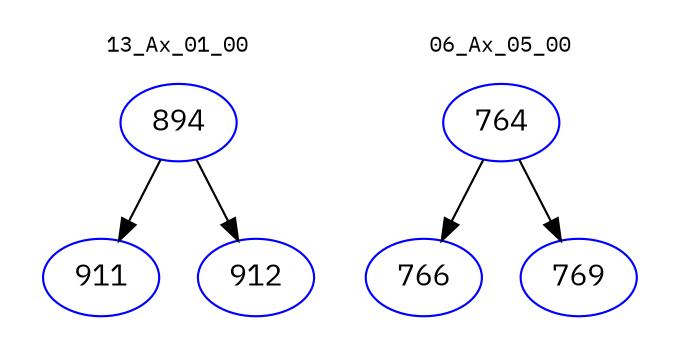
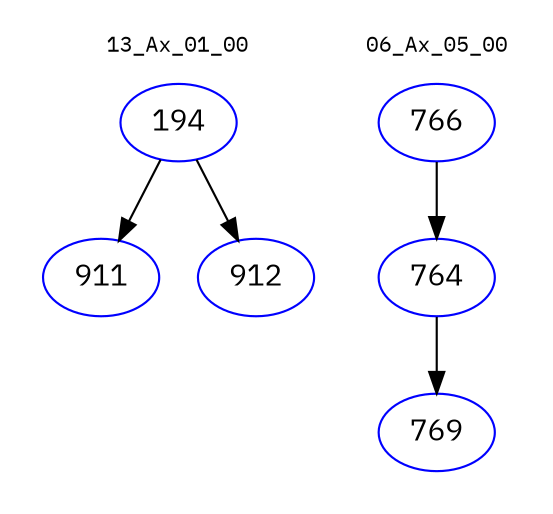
node "894": label "894" -> "194"
edge "764" -> "766": reversed
